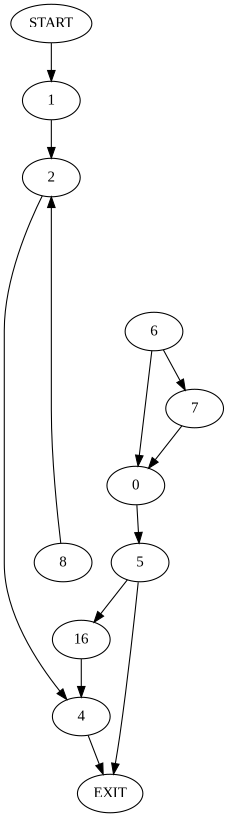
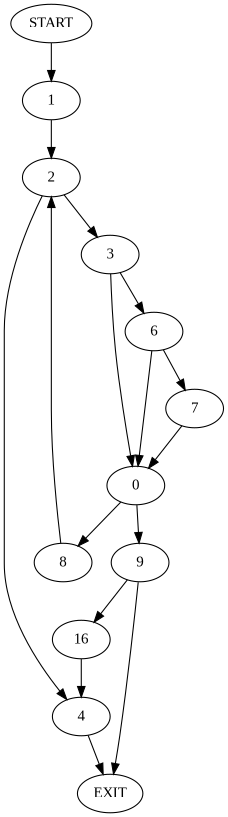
node "3": added
edge "0" -> "8": added
node "5": label "5" -> "9"
